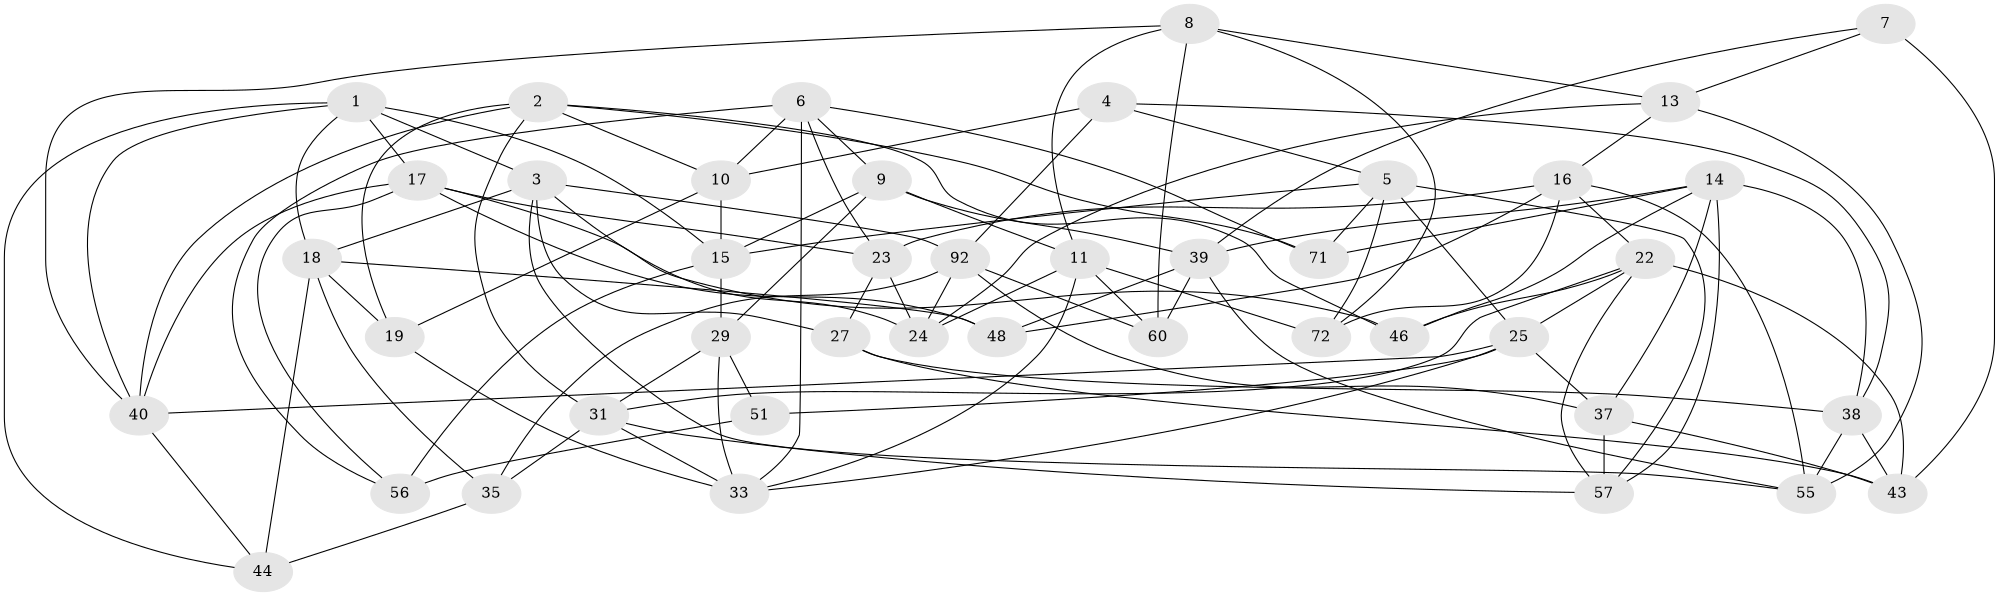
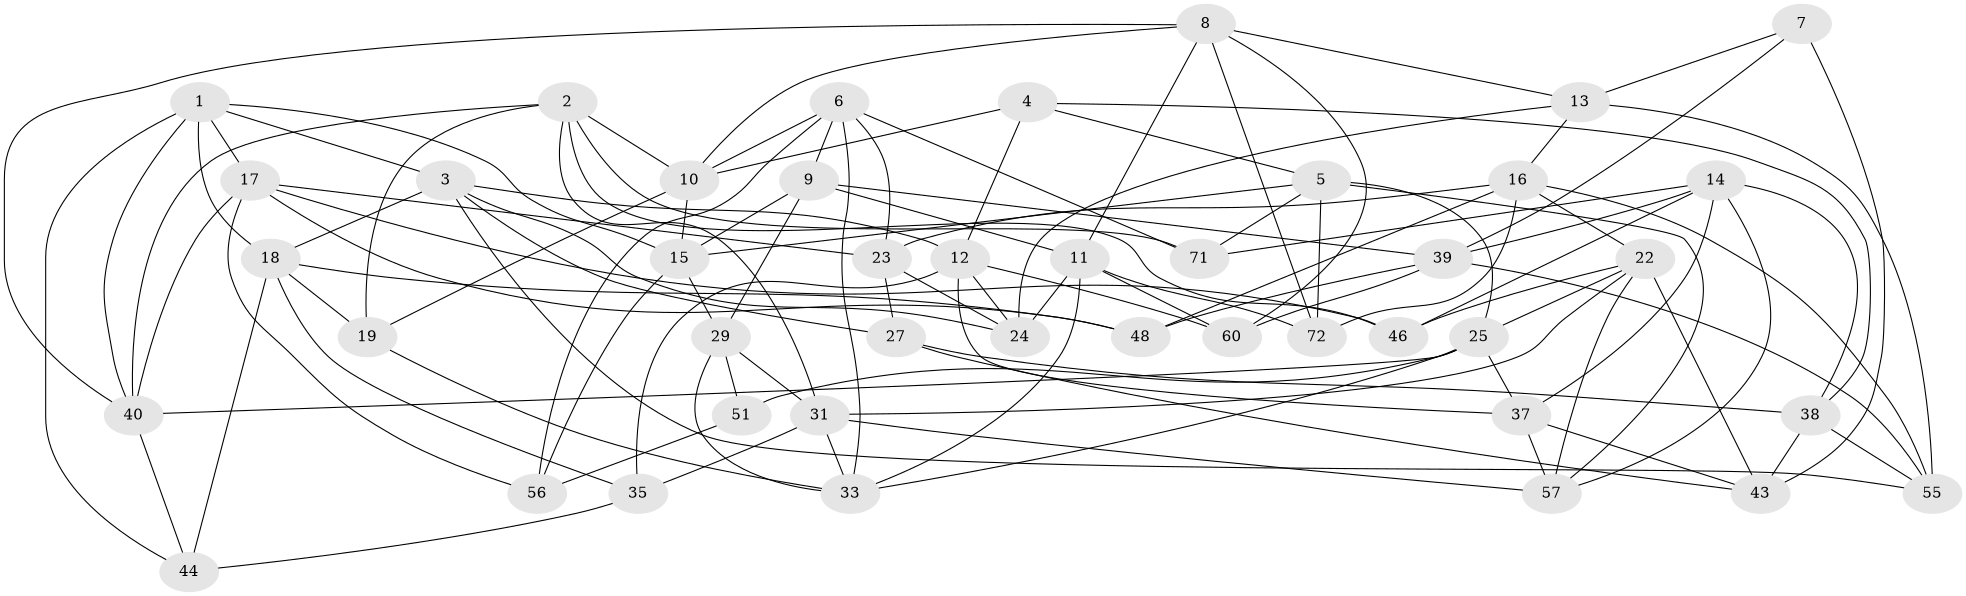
edge "8" -- "10": added
node "92": label "92" -> "12"
